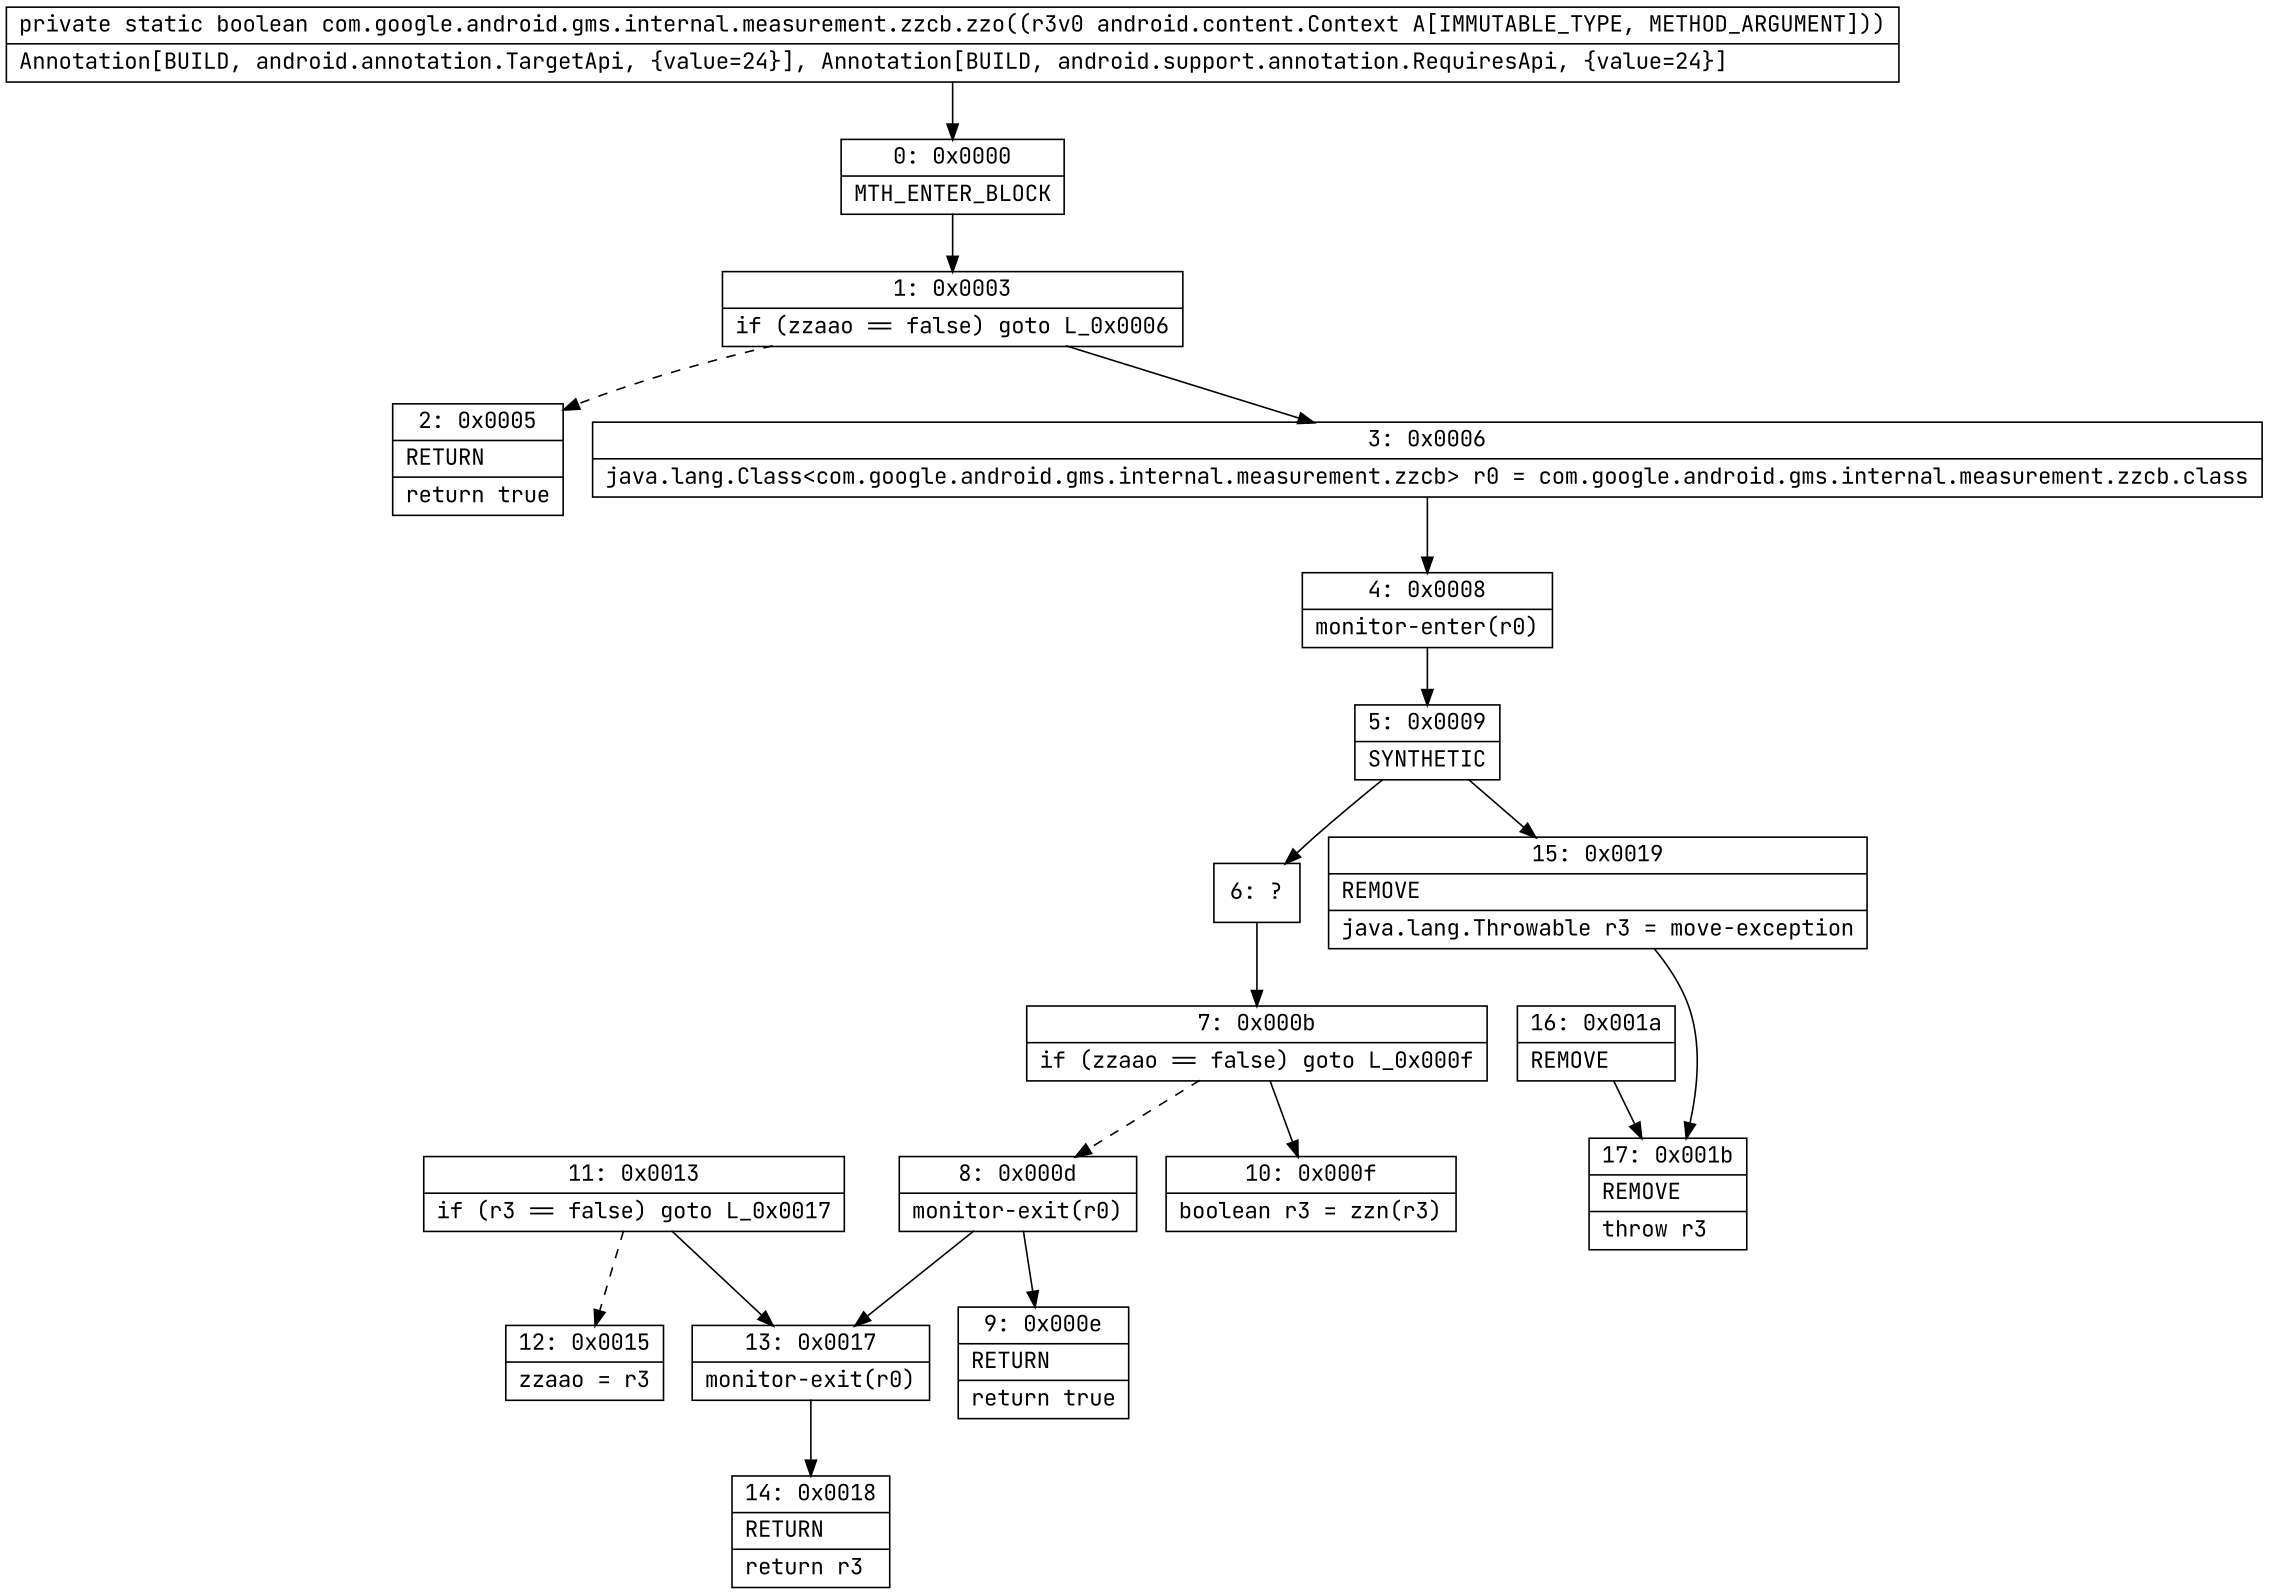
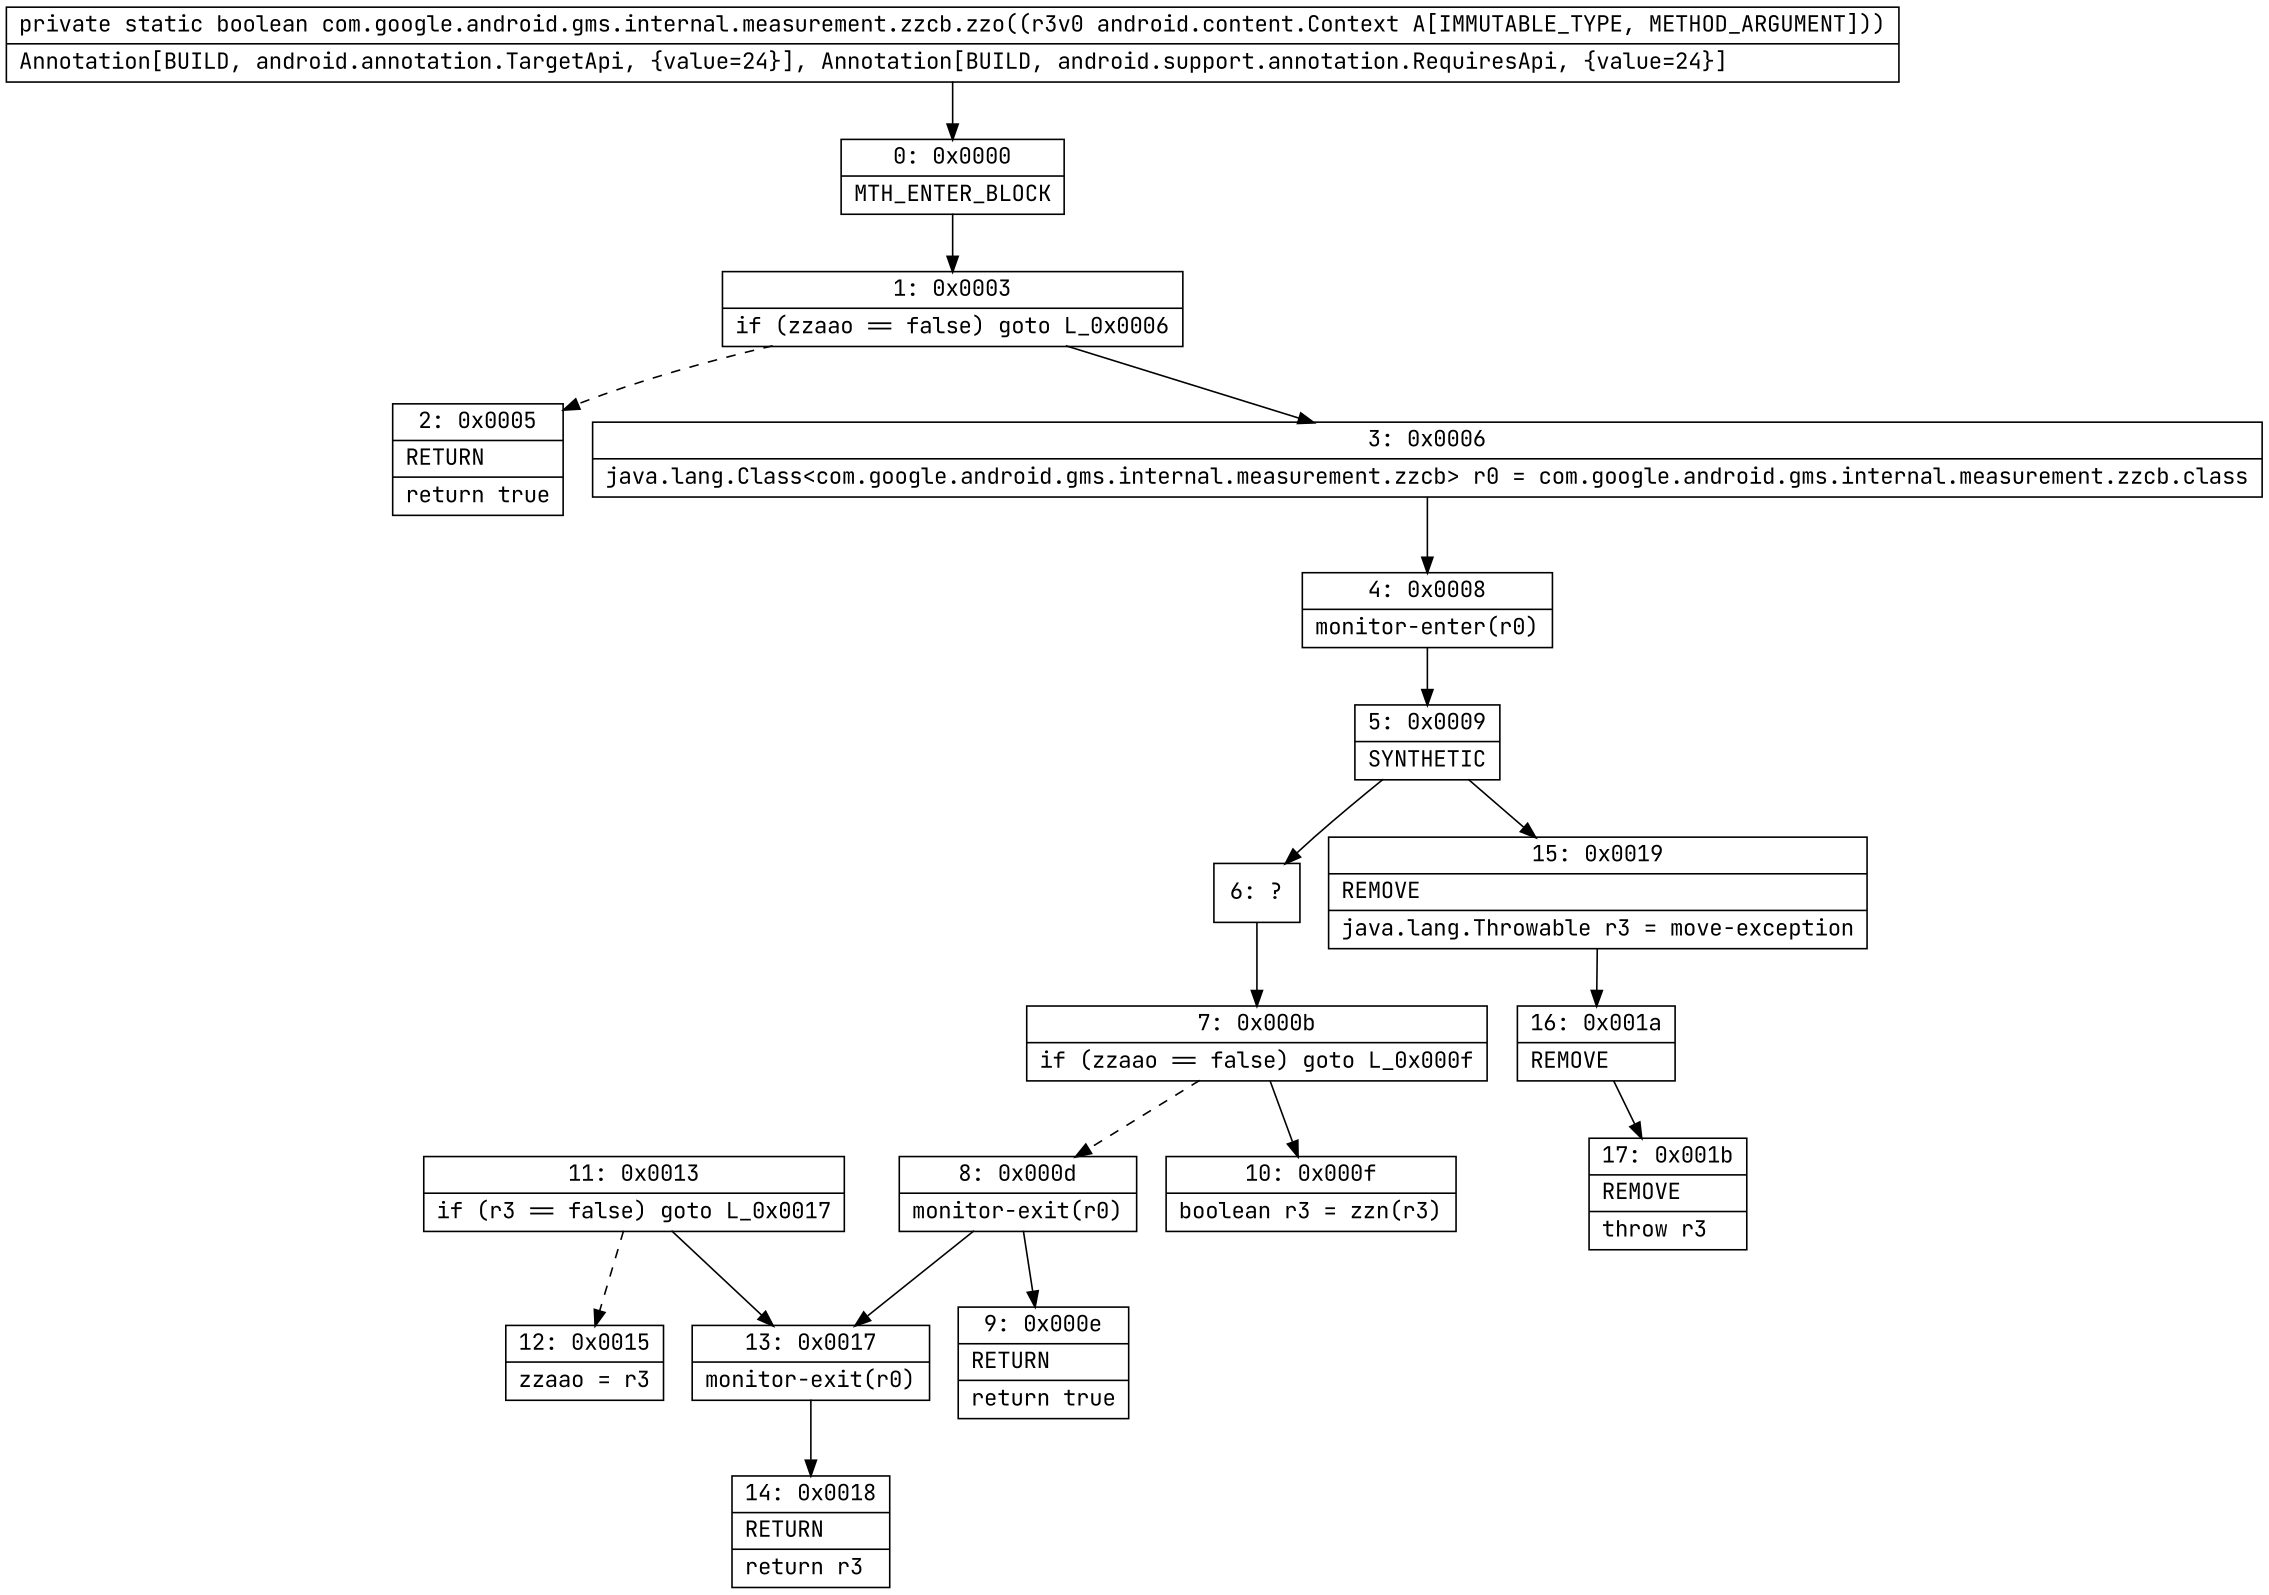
edge "15: 0x0019" -> "17: 0x001b": now "15: 0x0019" -> "16: 0x001a"
